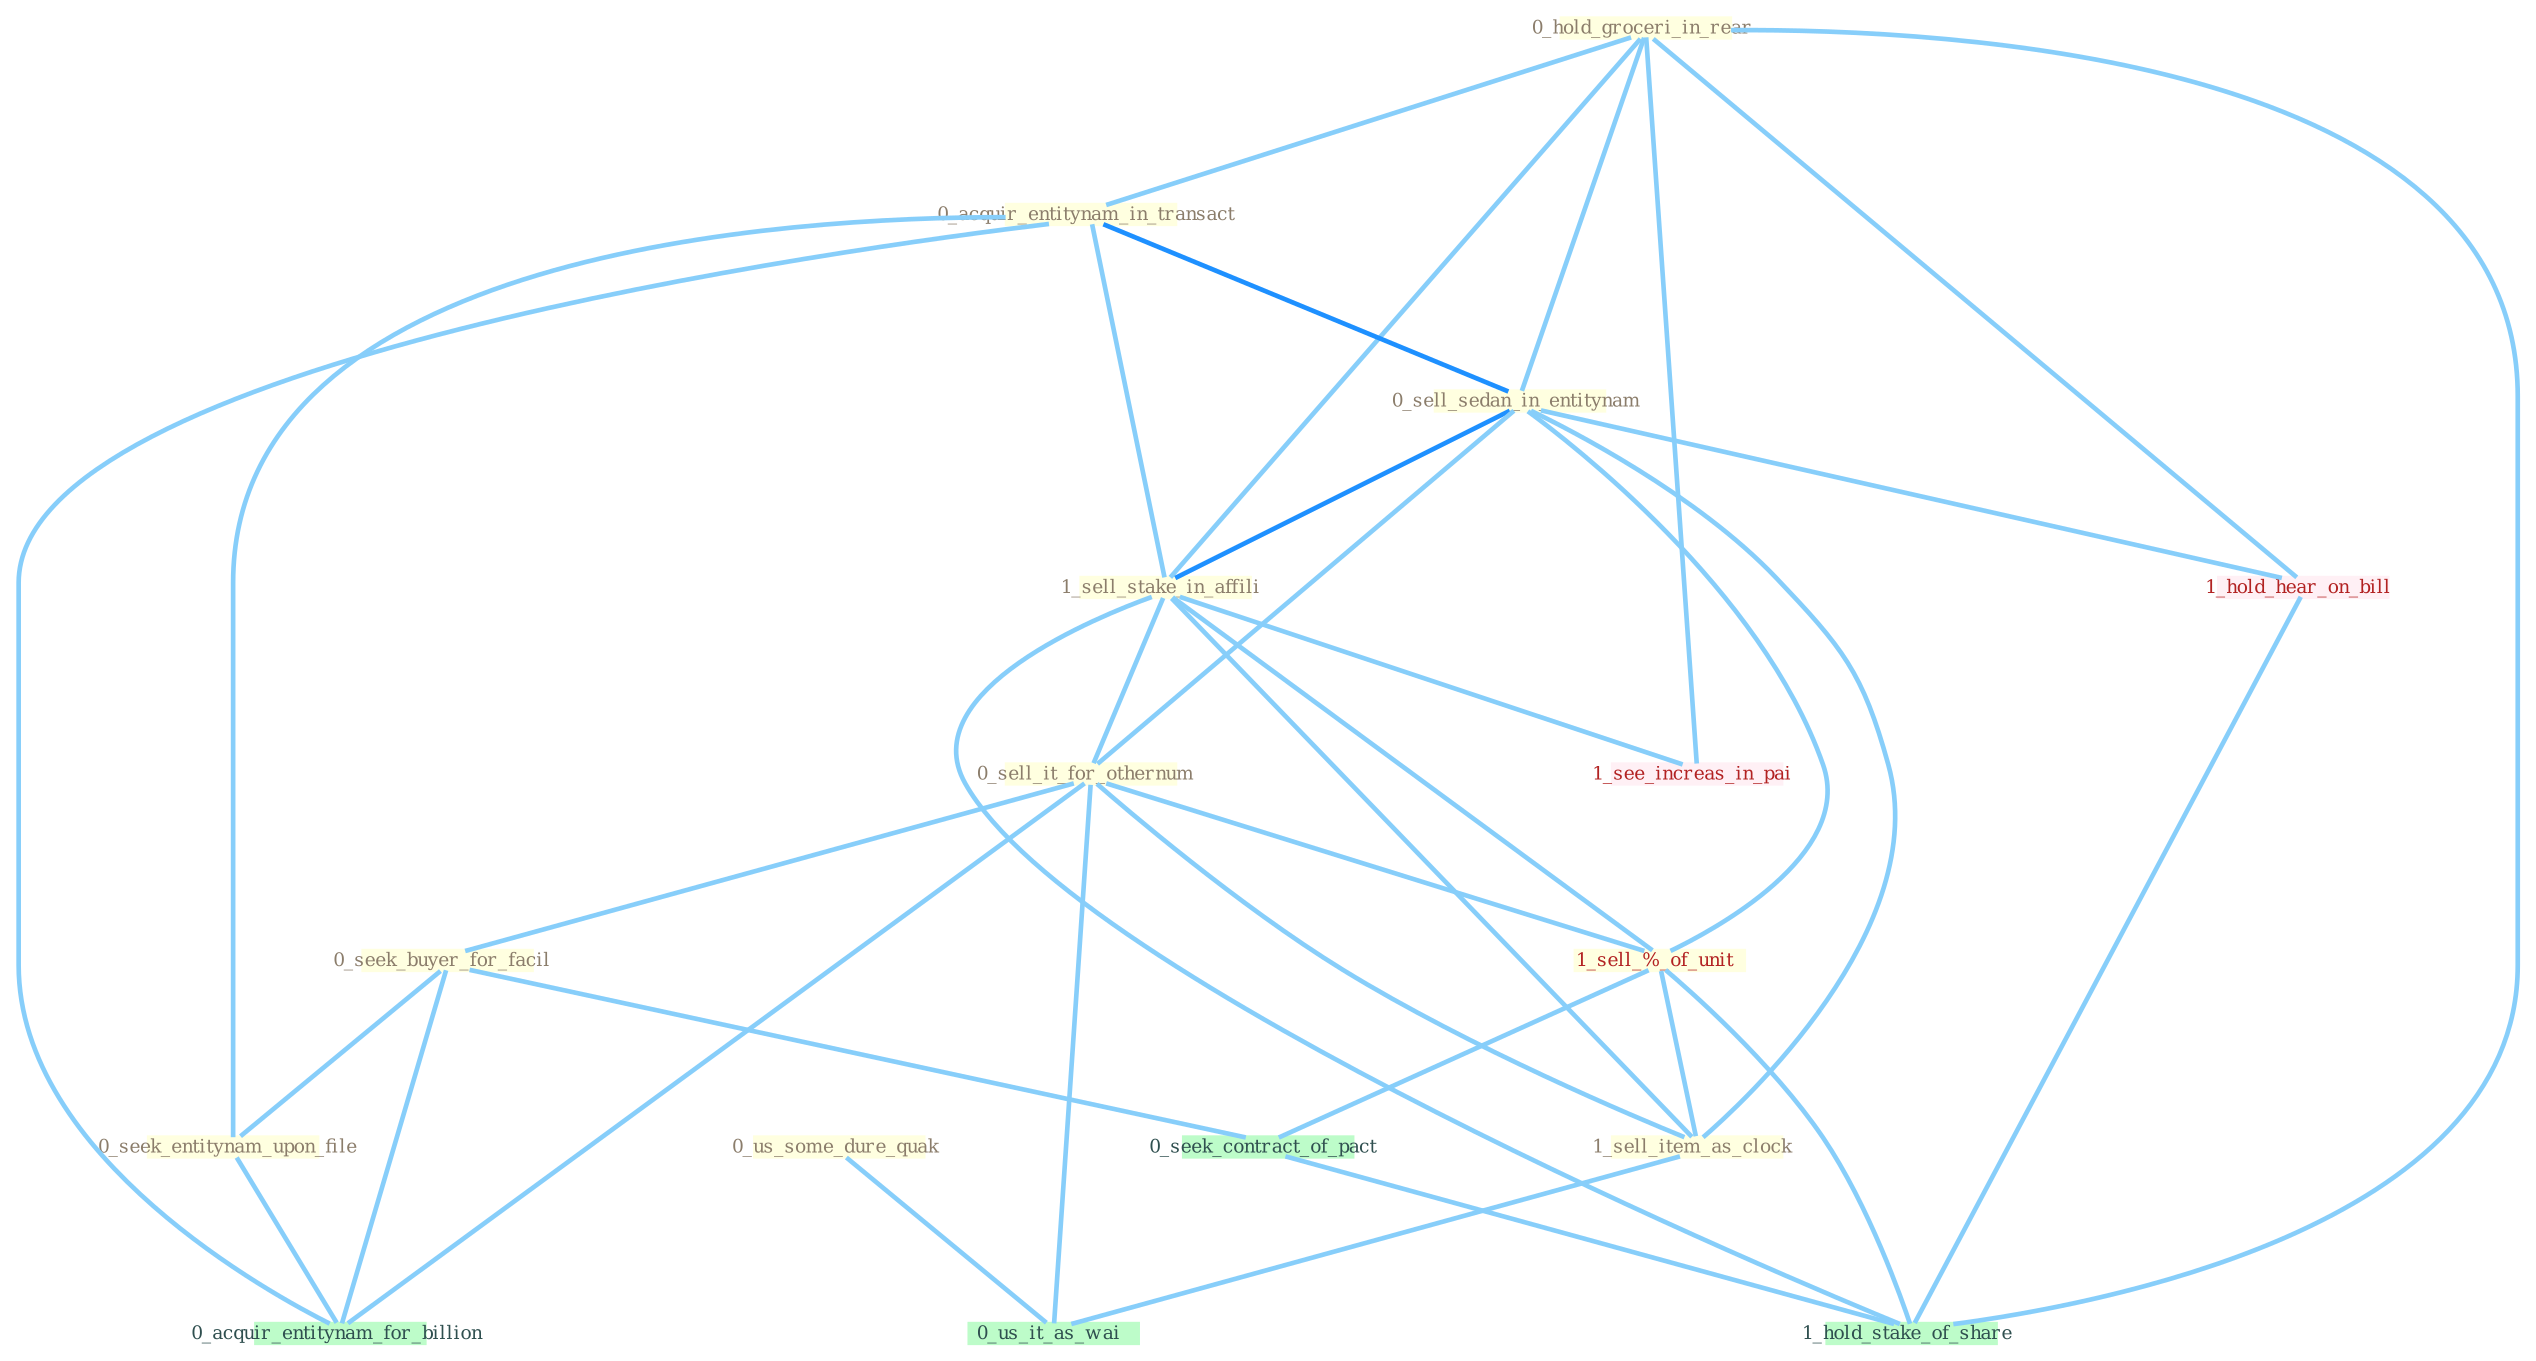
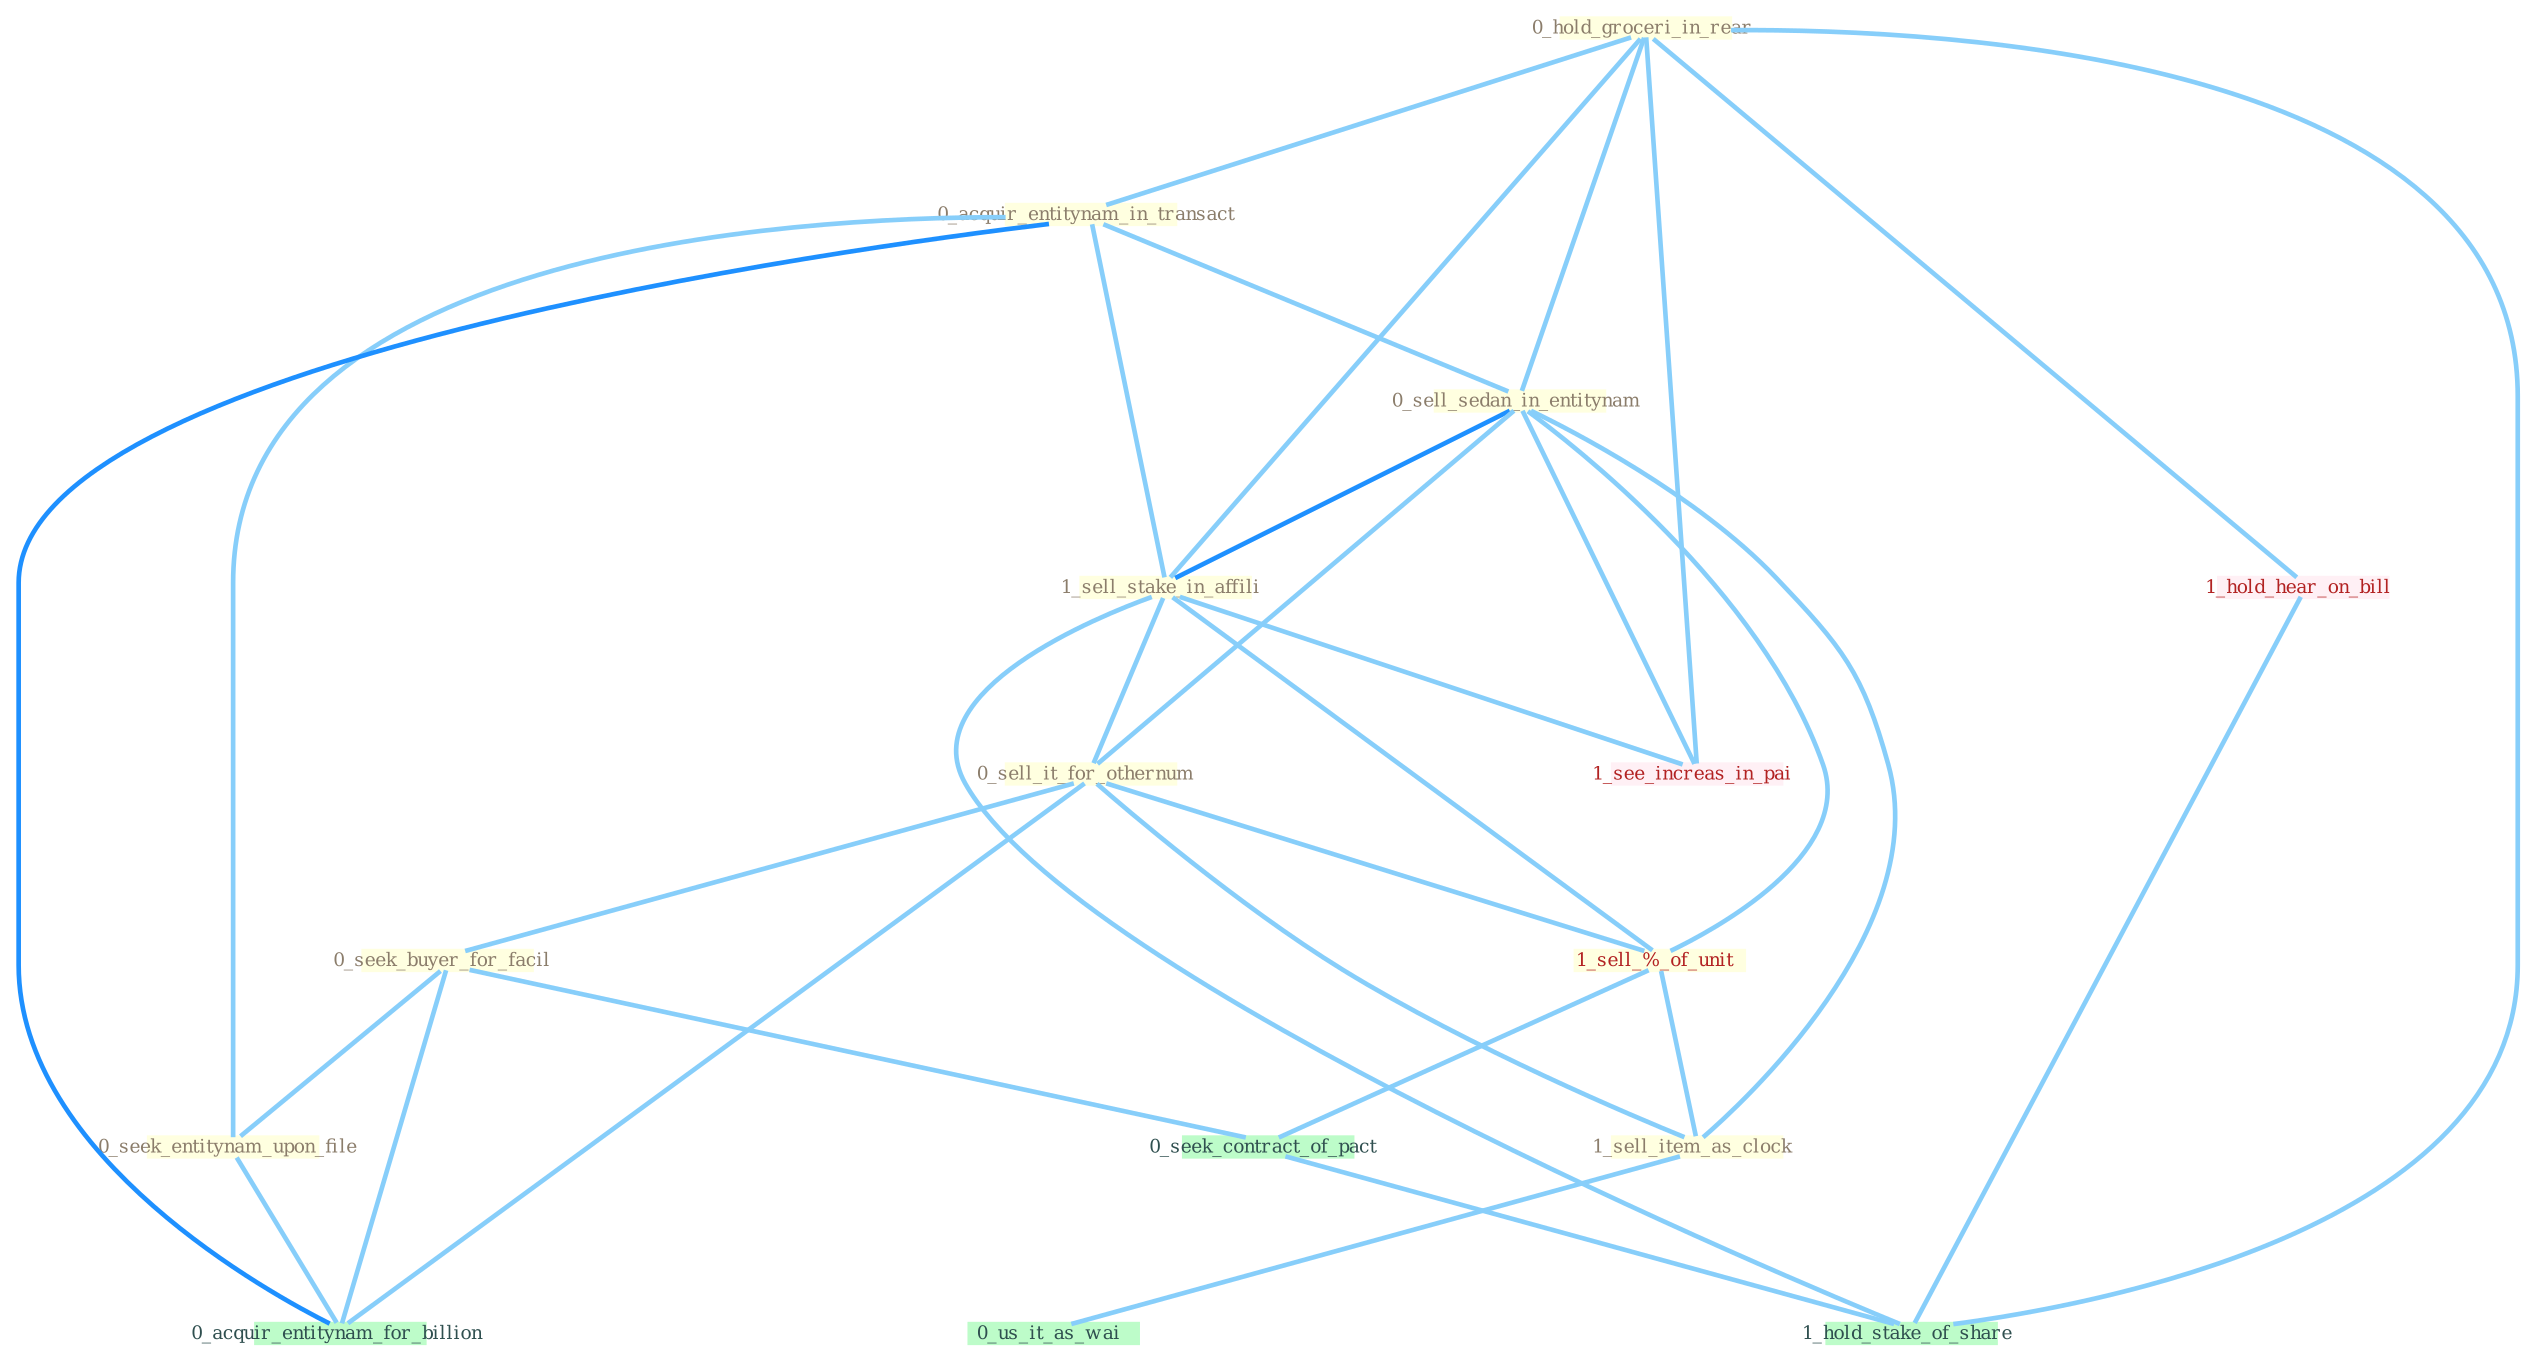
edge "0_acquir_entitynam_in_transact" -- "0_sell_sedan_in_entitynam": color #1e90ff -> #87cefa
edge "0_acquir_entitynam_in_transact" -- "0_acquir_entitynam_for_billion": color #87cefa -> #1e90ff
edge "0_sell_sedan_in_entitynam" -- "1_hold_hear_on_bill": now "0_sell_sedan_in_entitynam" -- "1_see_increas_in_pai"
edge "1_sell_stake_in_affili" -- "1_sell_item_as_clock": removed
edge "0_sell_it_for_othernum" -- "0_us_it_as_wai": removed
edge "1_sell_%_of_unit" -- "1_hold_stake_of_share": removed
node "0_us_some_dure_quak": removed
